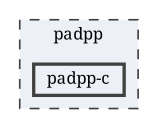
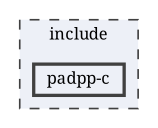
cluster "padpp": label "padpp" -> "include"
